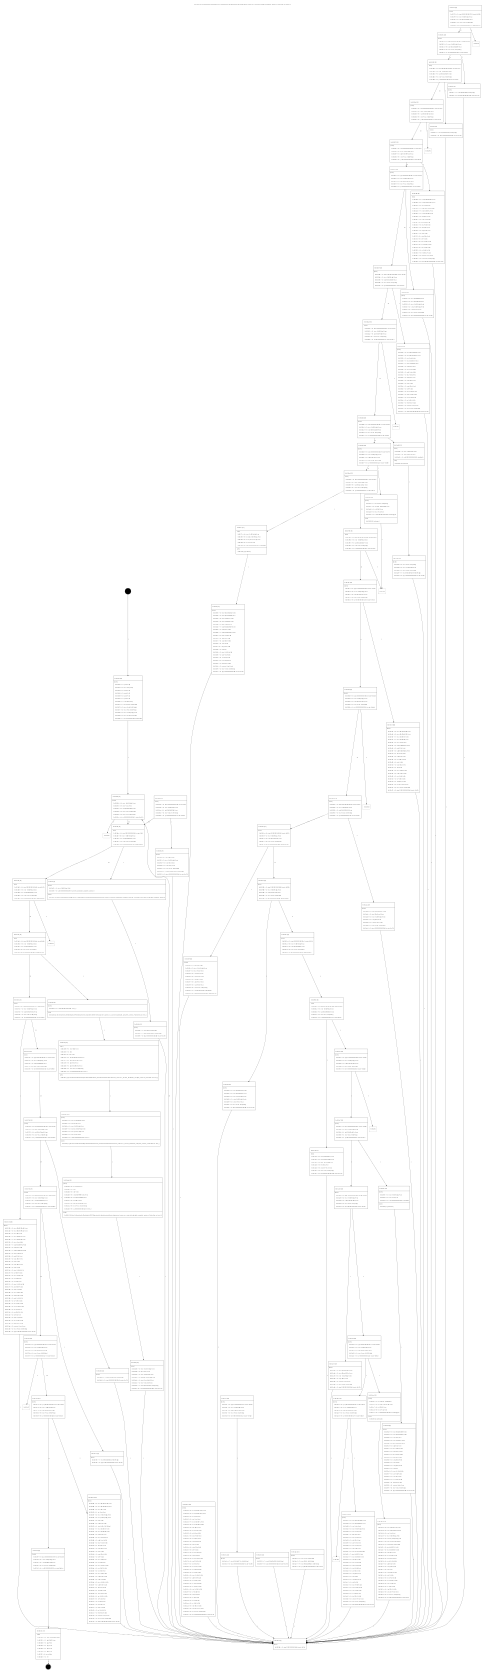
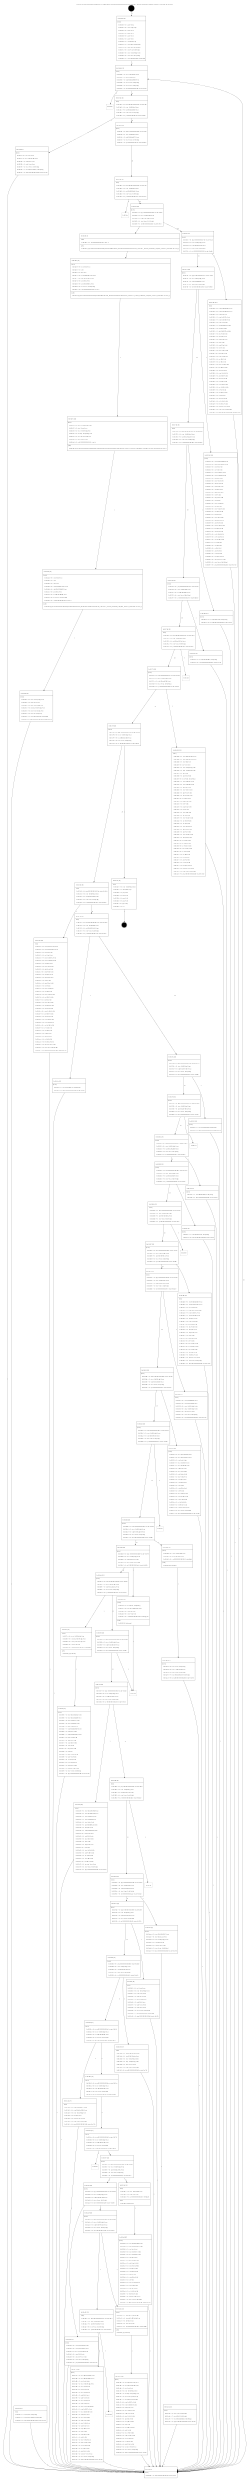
node "0x402016 [134]": added
edge "0x40168d [23]" -> "0x4016ba [22]": now "0x40168d [23]" -> "0x4016a4 [22]"
node "0x401ef2 [9]": removed
node "0x4017a8 [25]": added
node "0x4017da [25]": added
edge "0x4019b5 [25]" -> "0x401c1b [27]": now "0x40199c [25]" -> "0x401c1b [27]"
